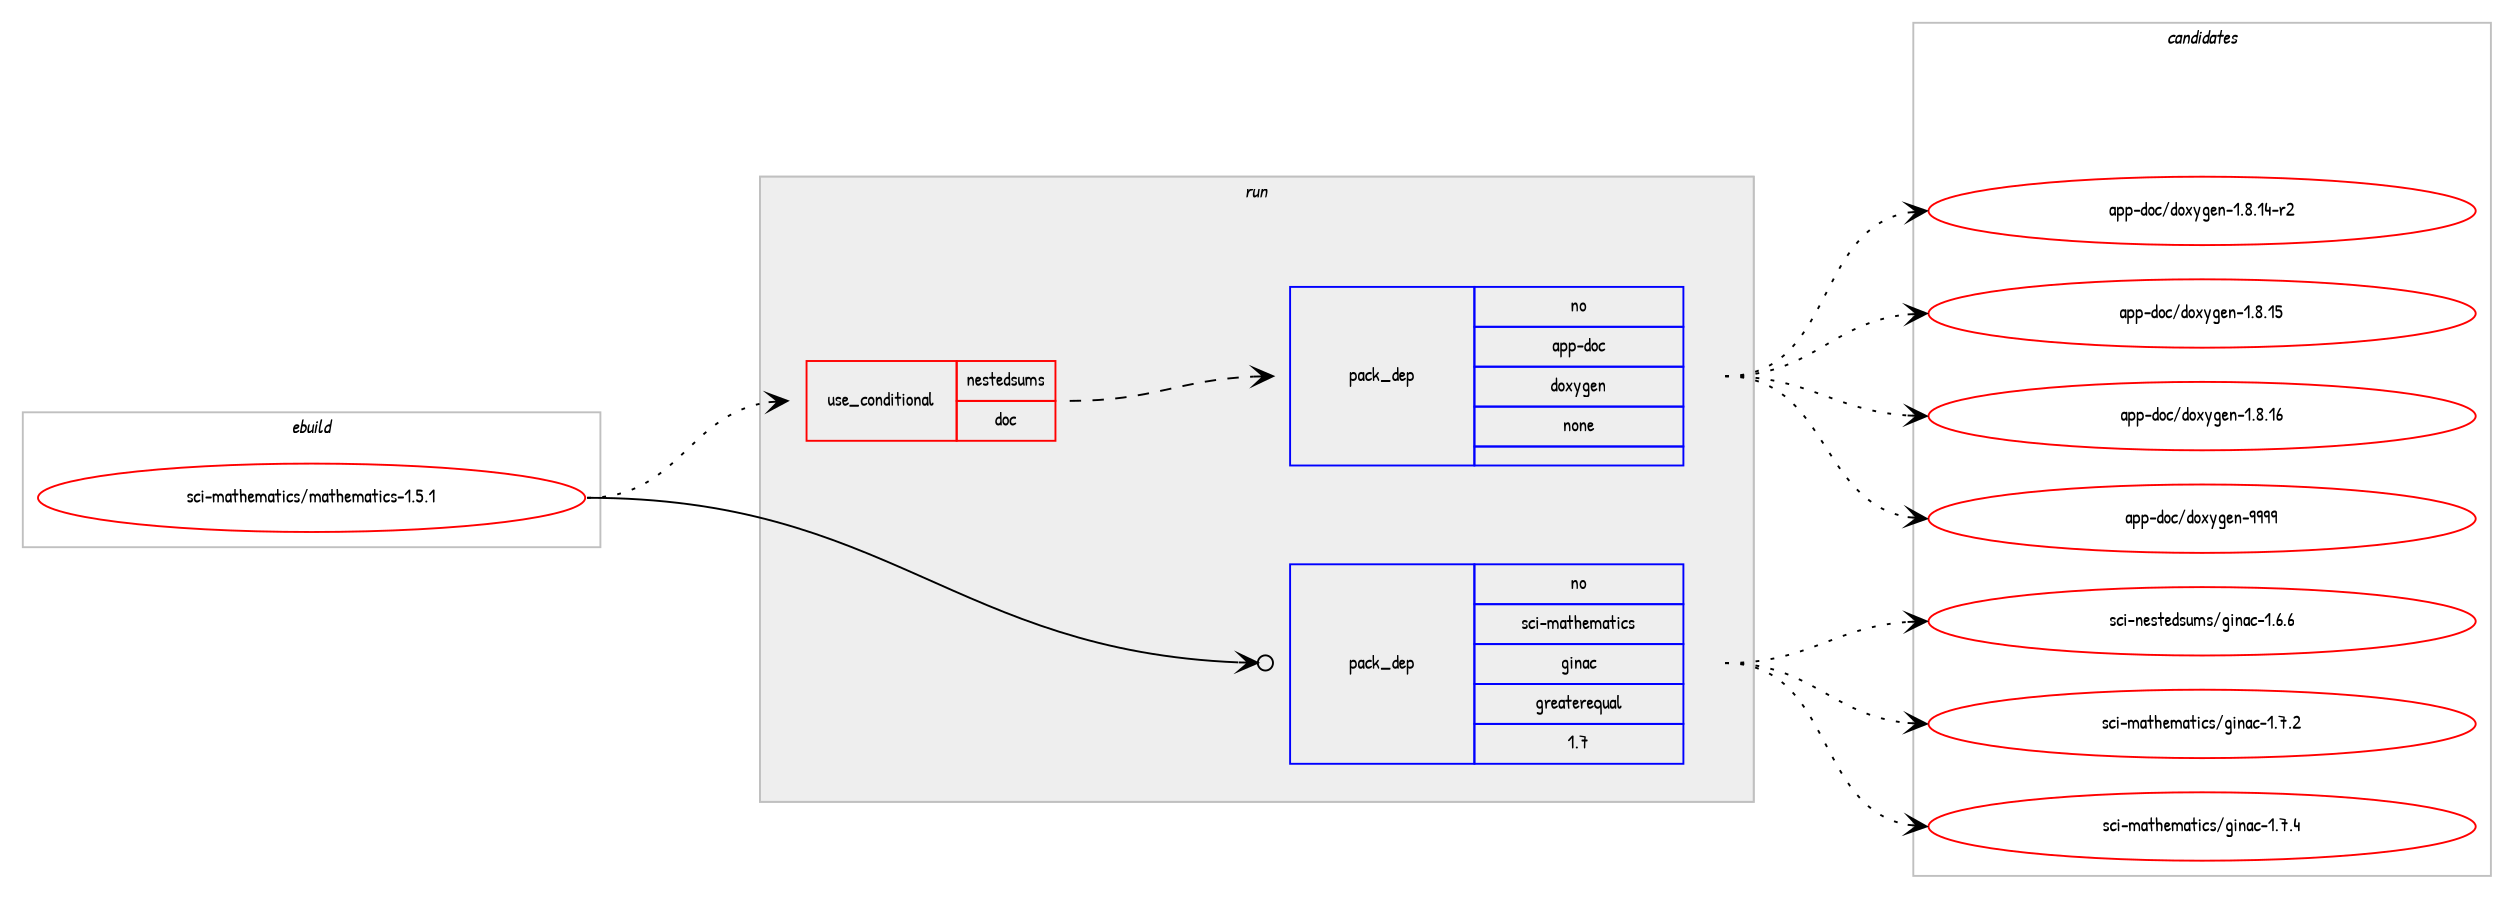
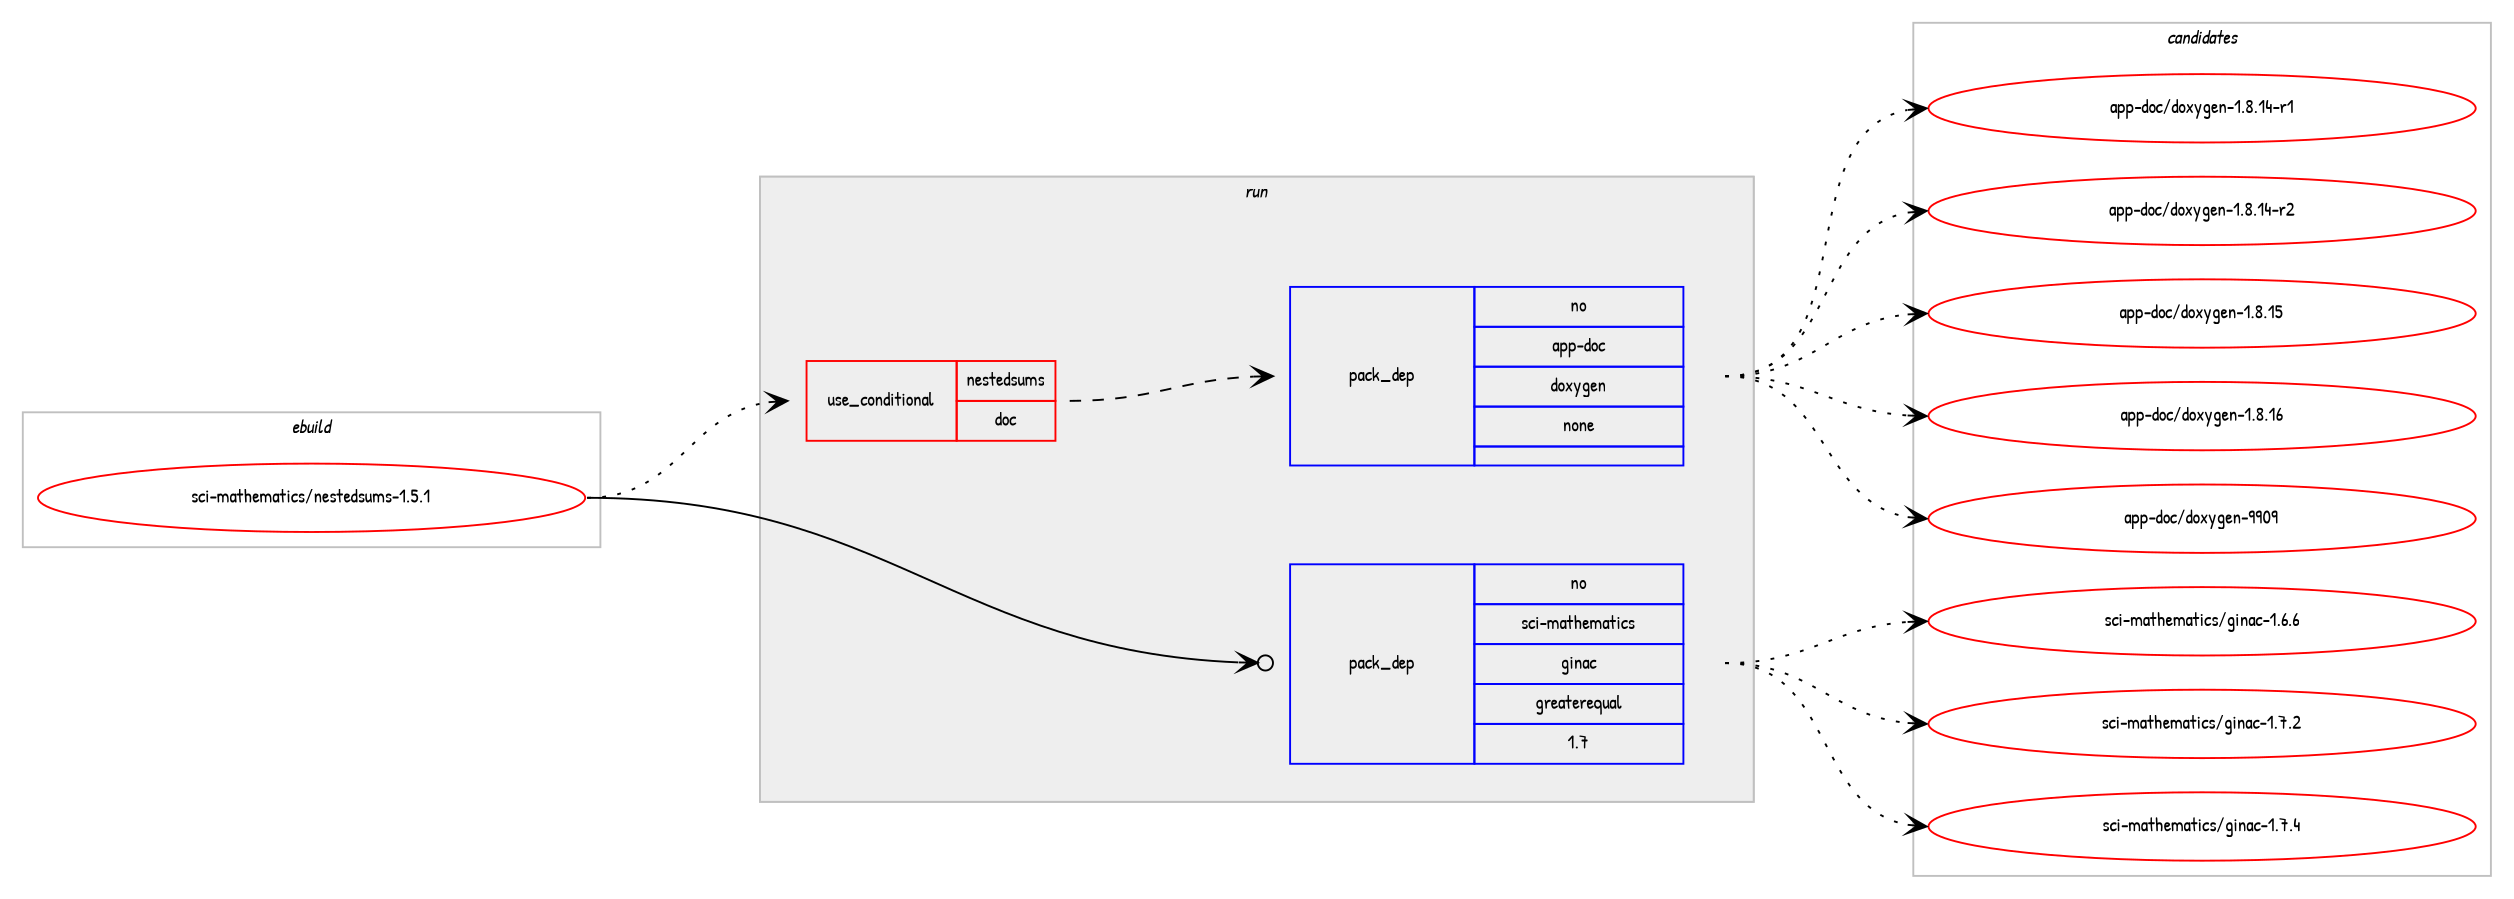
node "app-doc/doxygen-1.8.14-r1": added
node "sci-mathematics/mathematics-1.5.1": label "sci-mathematics/mathematics-1.5.1" -> "sci-mathematics/nestedsums-1.5.1"
node "app-doc/doxygen-9999": label "app-doc/doxygen-9999" -> "app-doc/doxygen-9909"
node "sci-nestedsums/ginac-1.6.6": label "sci-nestedsums/ginac-1.6.6" -> "sci-mathematics/ginac-1.6.6"
